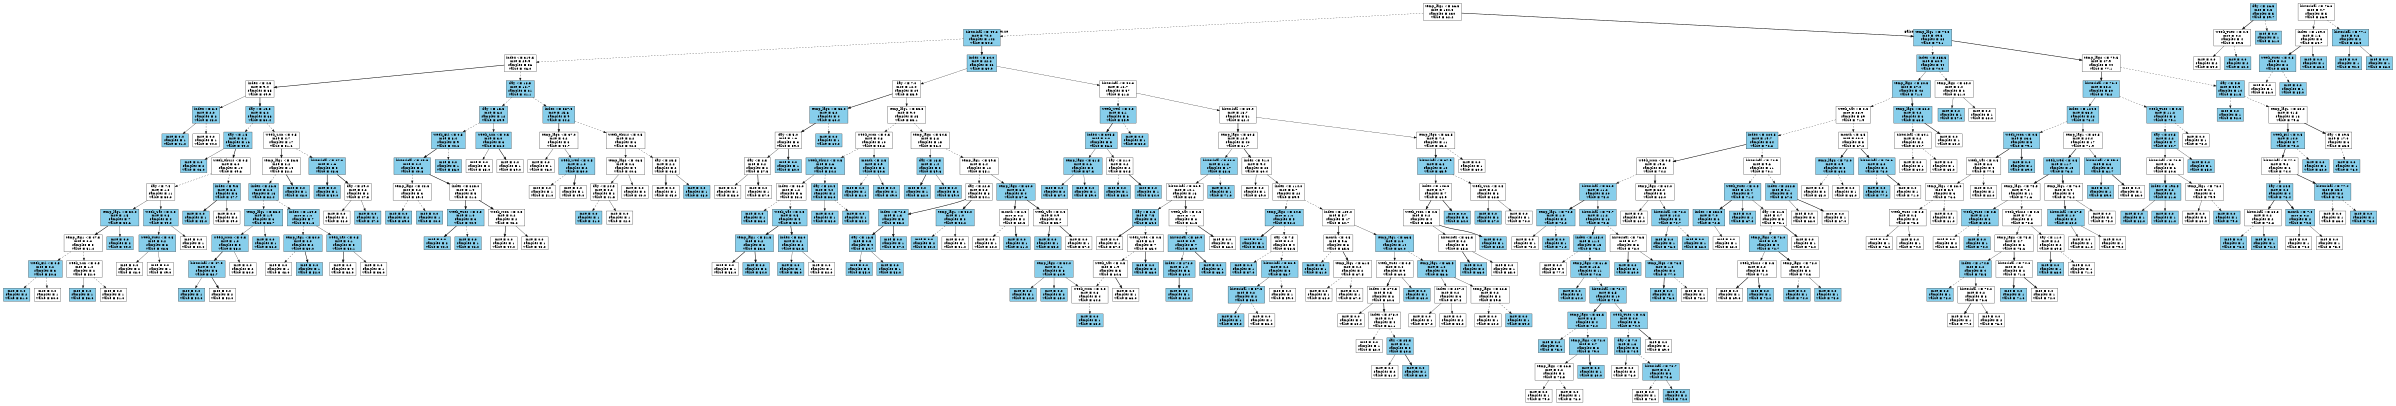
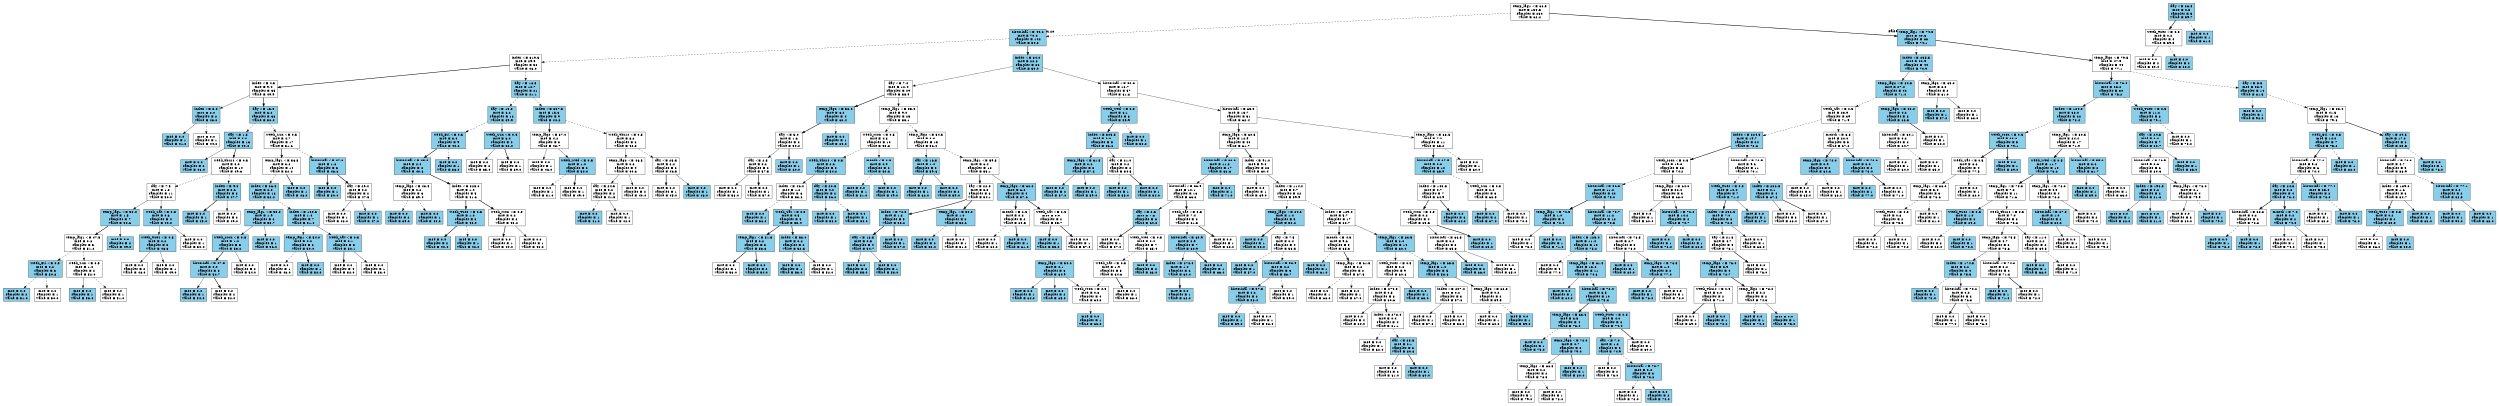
node "day <= 29.5 mse = 17.0 samples = 6 value = 85.5": fillcolor white -> skyblue
edge "day <= 29.5 mse = 17.0 samples = 6 value = 85.5" -> "historical <= 76.8 mse = 4.7 samples = 5 value = 86.9": added
edge "temp_lag1 <= 59.5 mse = 6.4 samples = 12 value = 55.1" -> "day <= 22.5 mse = 3.3 samples = 8 value = 54.1": style dashed -> bold
edge "week_Tues <= 0.5 mse = 10.4 samples = 7 value = 71.4" -> "day <= 21.5 mse = 4.7 samples = 5 value = 73.1": now "index <= 252.5 mse = 7.0 samples = 6 value = 72.5" -> "day <= 21.5 mse = 4.7 samples = 5 value = 73.1"
